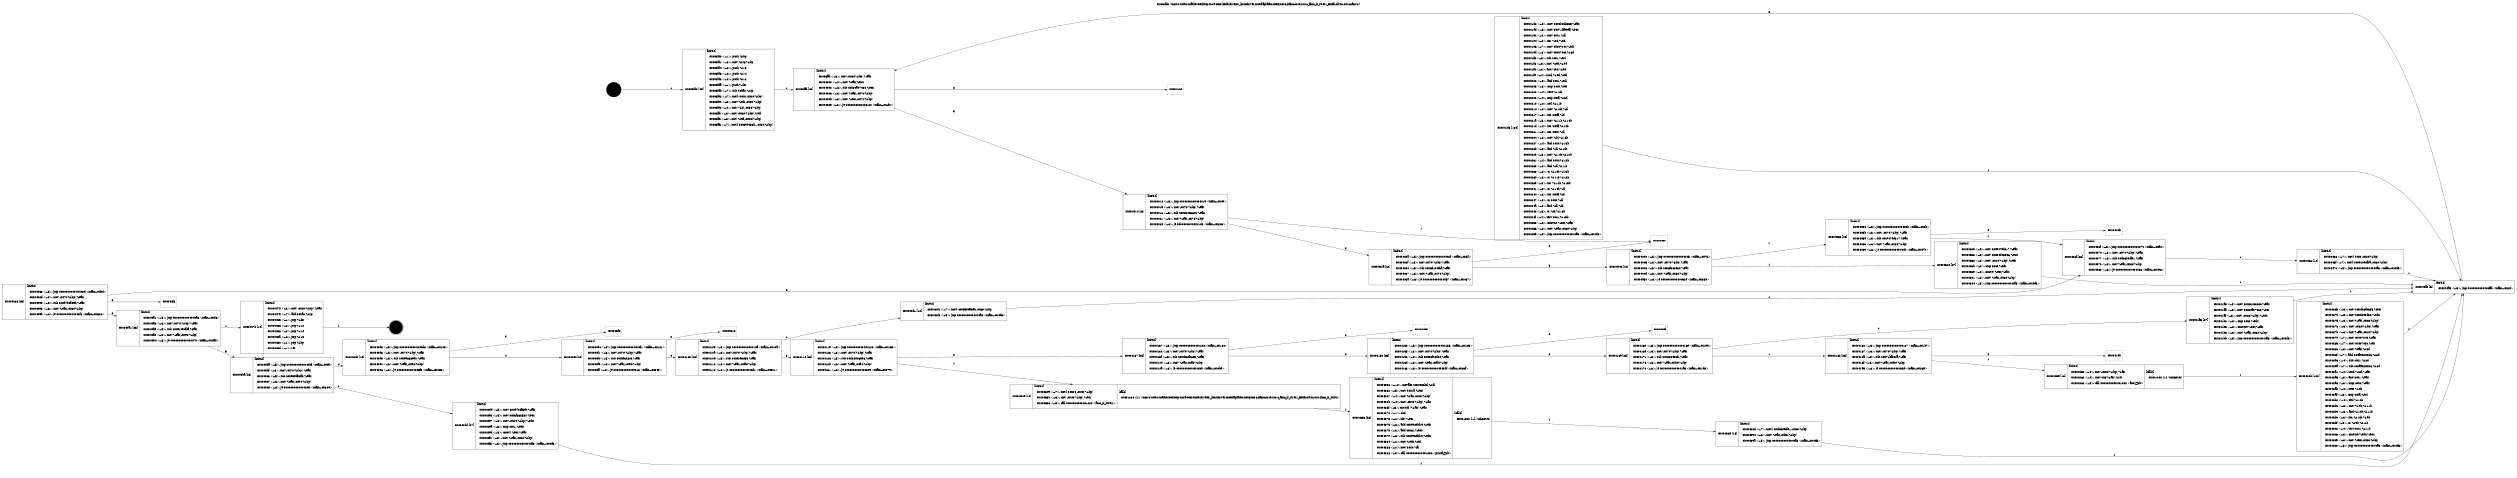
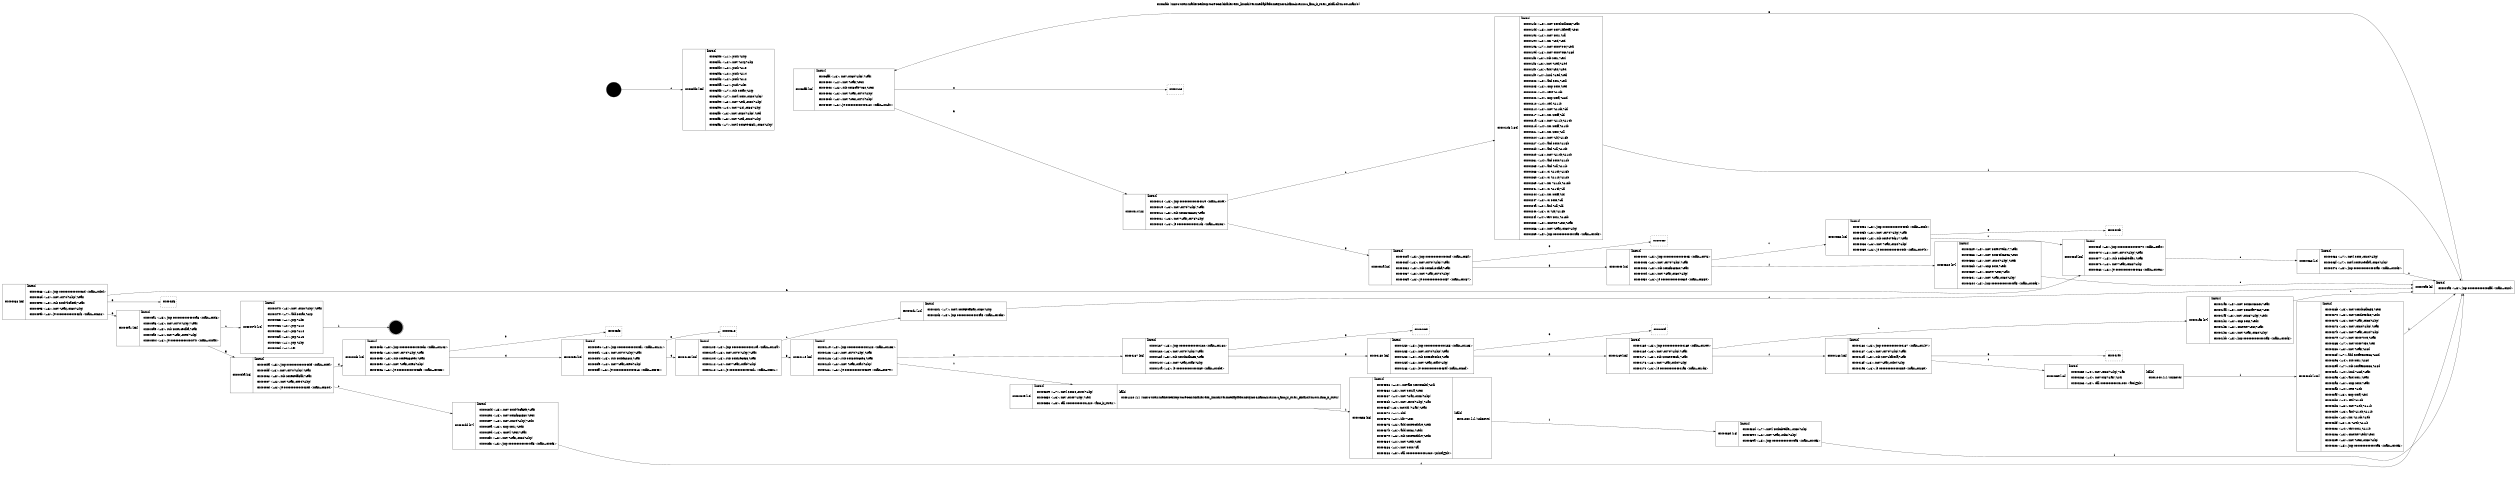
edge "0x403fd0 [45]" -> "0x403ffd [23]": removed, label "1"
edge "0x404014 [22]" -> "0x404457": now "0x404014 [22]" -> "0x4041d8 [134]"
